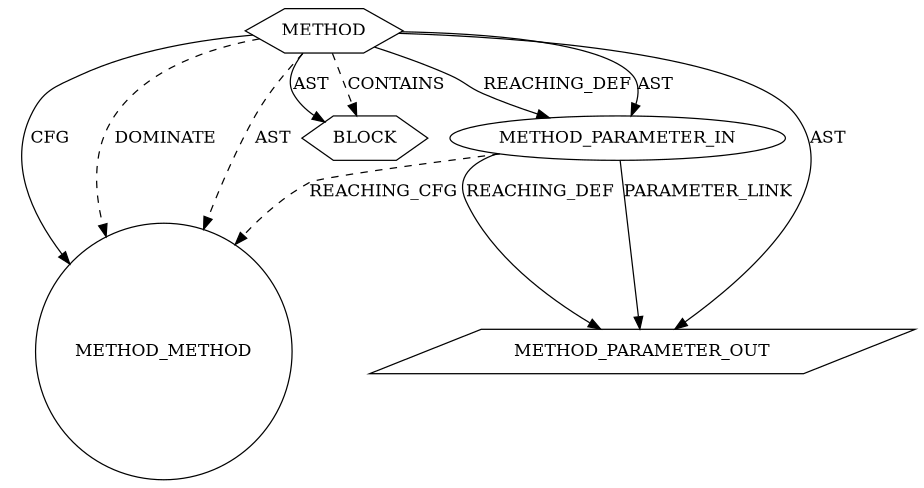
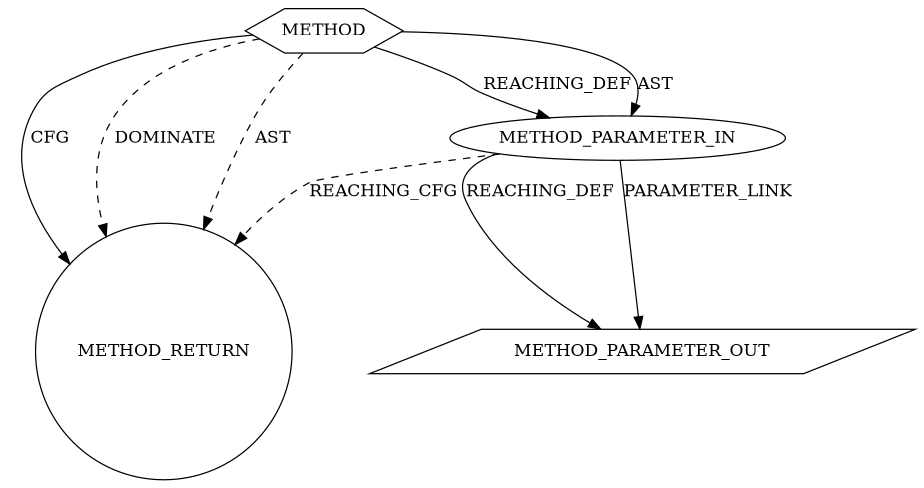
edge "METHOD" -> "METHOD_PARAMETER_OUT": removed, label "AST"
node "BLOCK": removed
node "METHOD_METHOD": label "METHOD_METHOD" -> "METHOD_RETURN"
